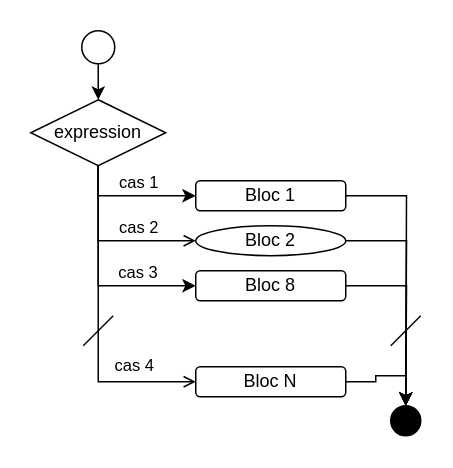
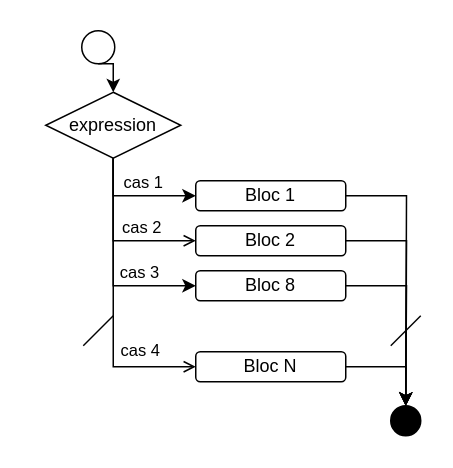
node "expression": moved (98, 133) -> (113, 125)
node "Bloc 2": shape ellipse -> rounded rectangle
node "Bloc N": moved (271, 382) -> (271, 367)
